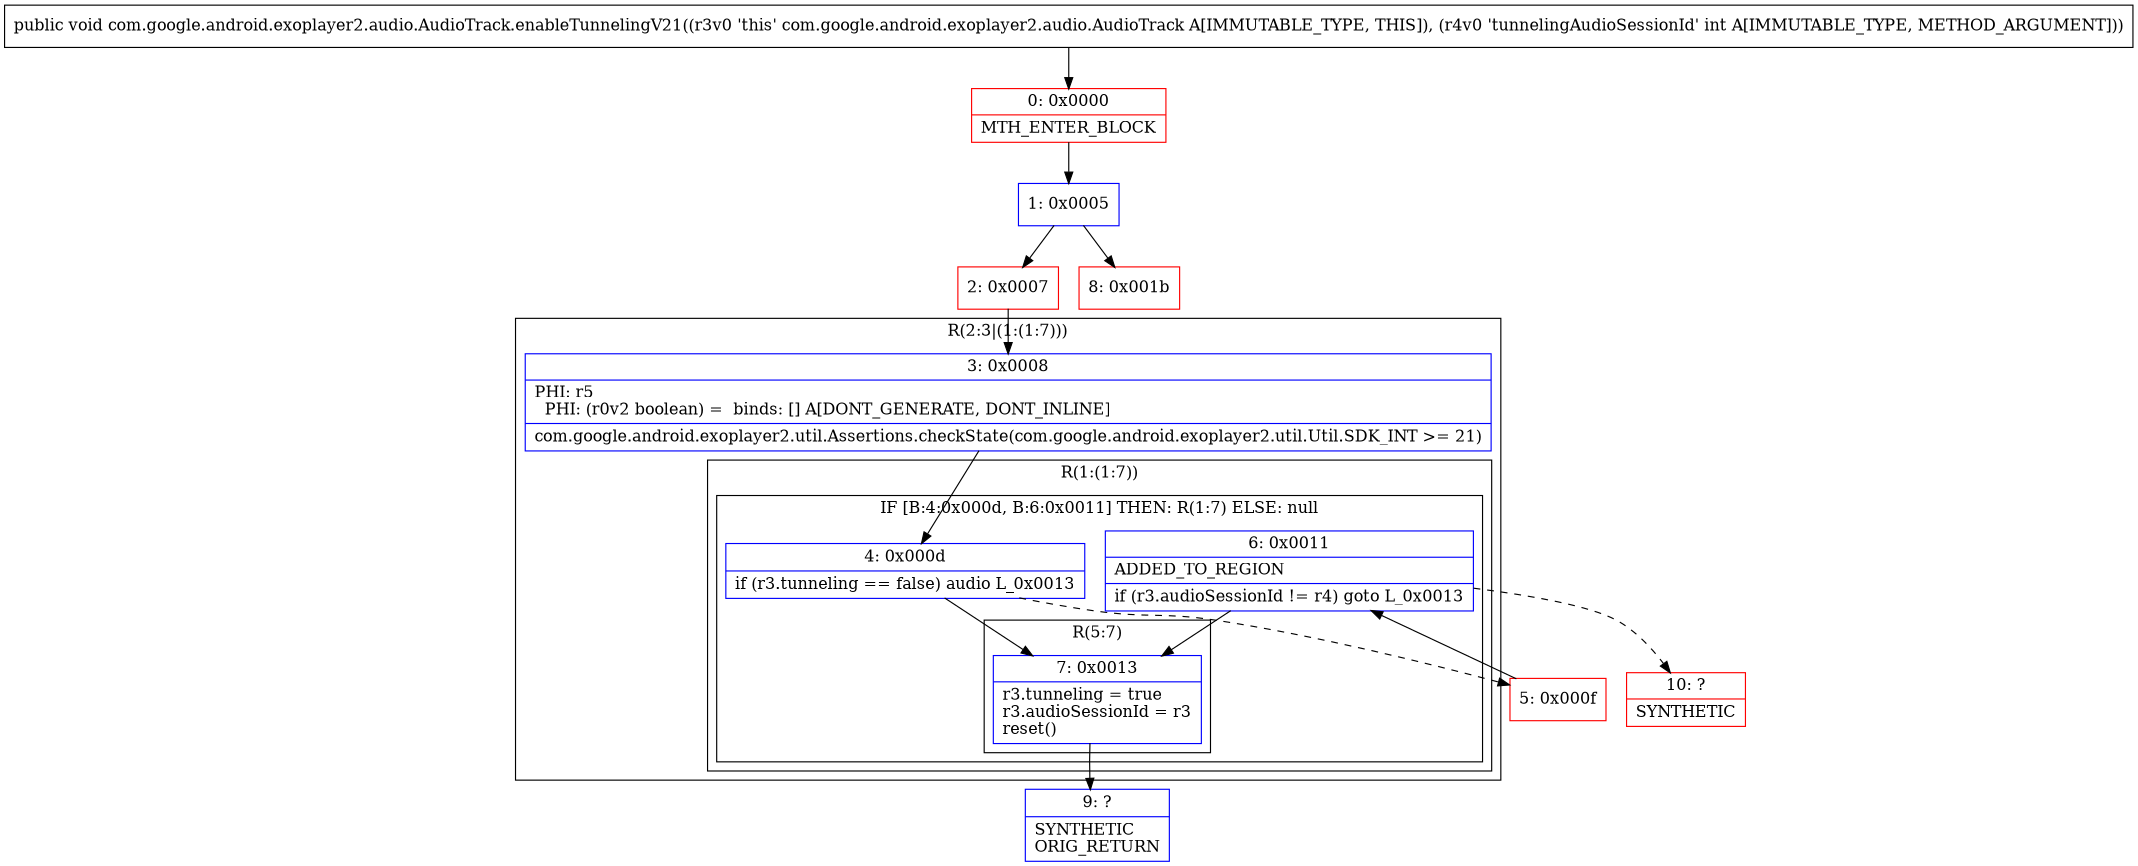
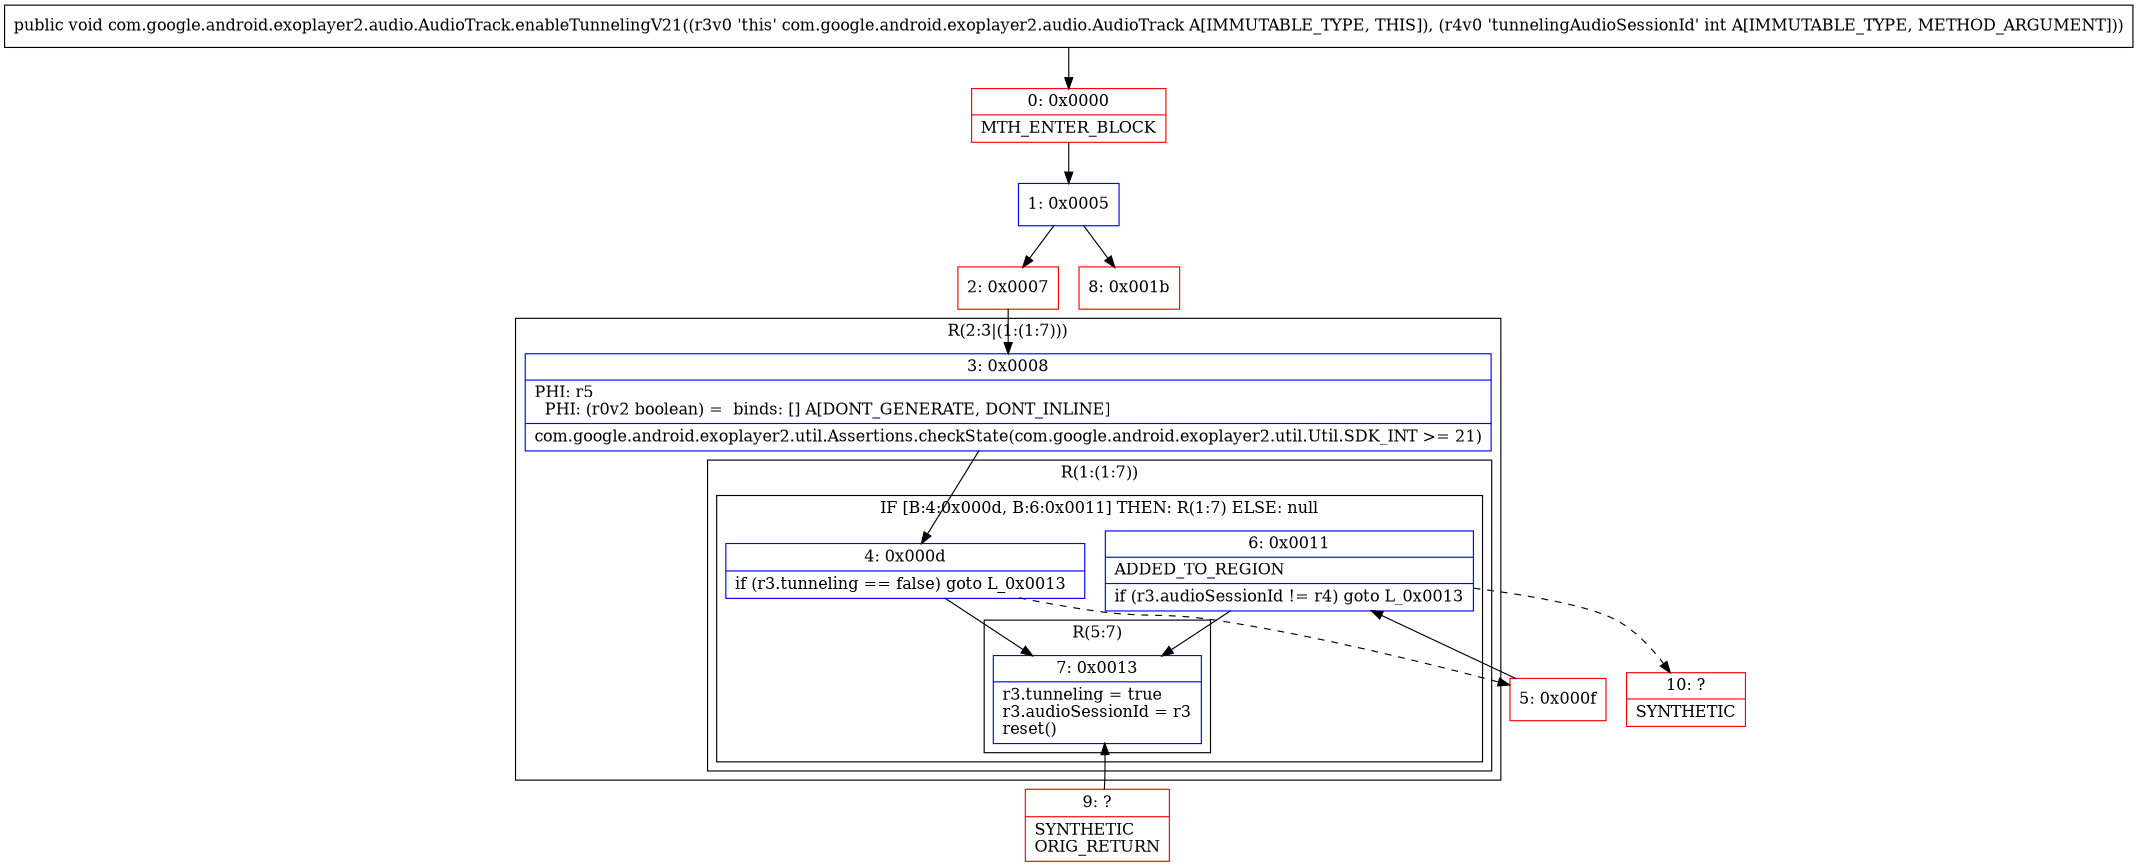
node "4: 0x000d": text "if (r3.tunneling == false) audio L_0x0013" -> "if (r3.tunneling == false) goto L_0x0013"
edge "7: 0x0013" -> "9: ?": reversed
node "9: ?": color blue -> red
